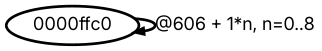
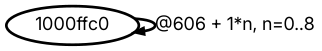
node "0000ffc0": label "0000ffc0" -> "1000ffc0"
